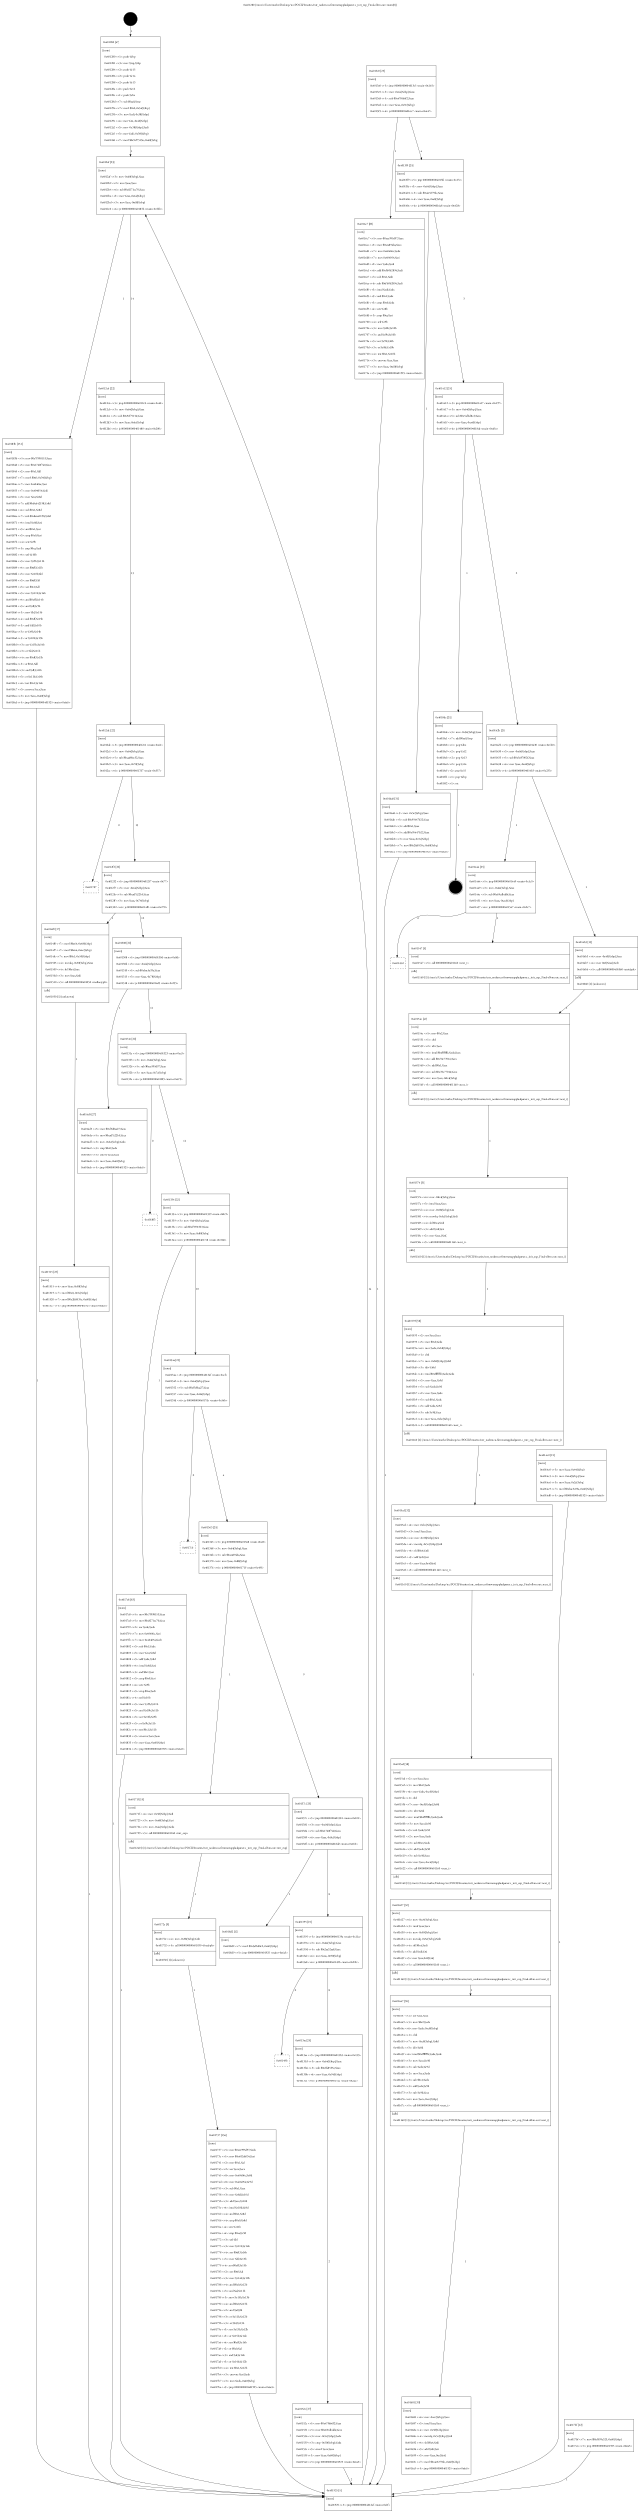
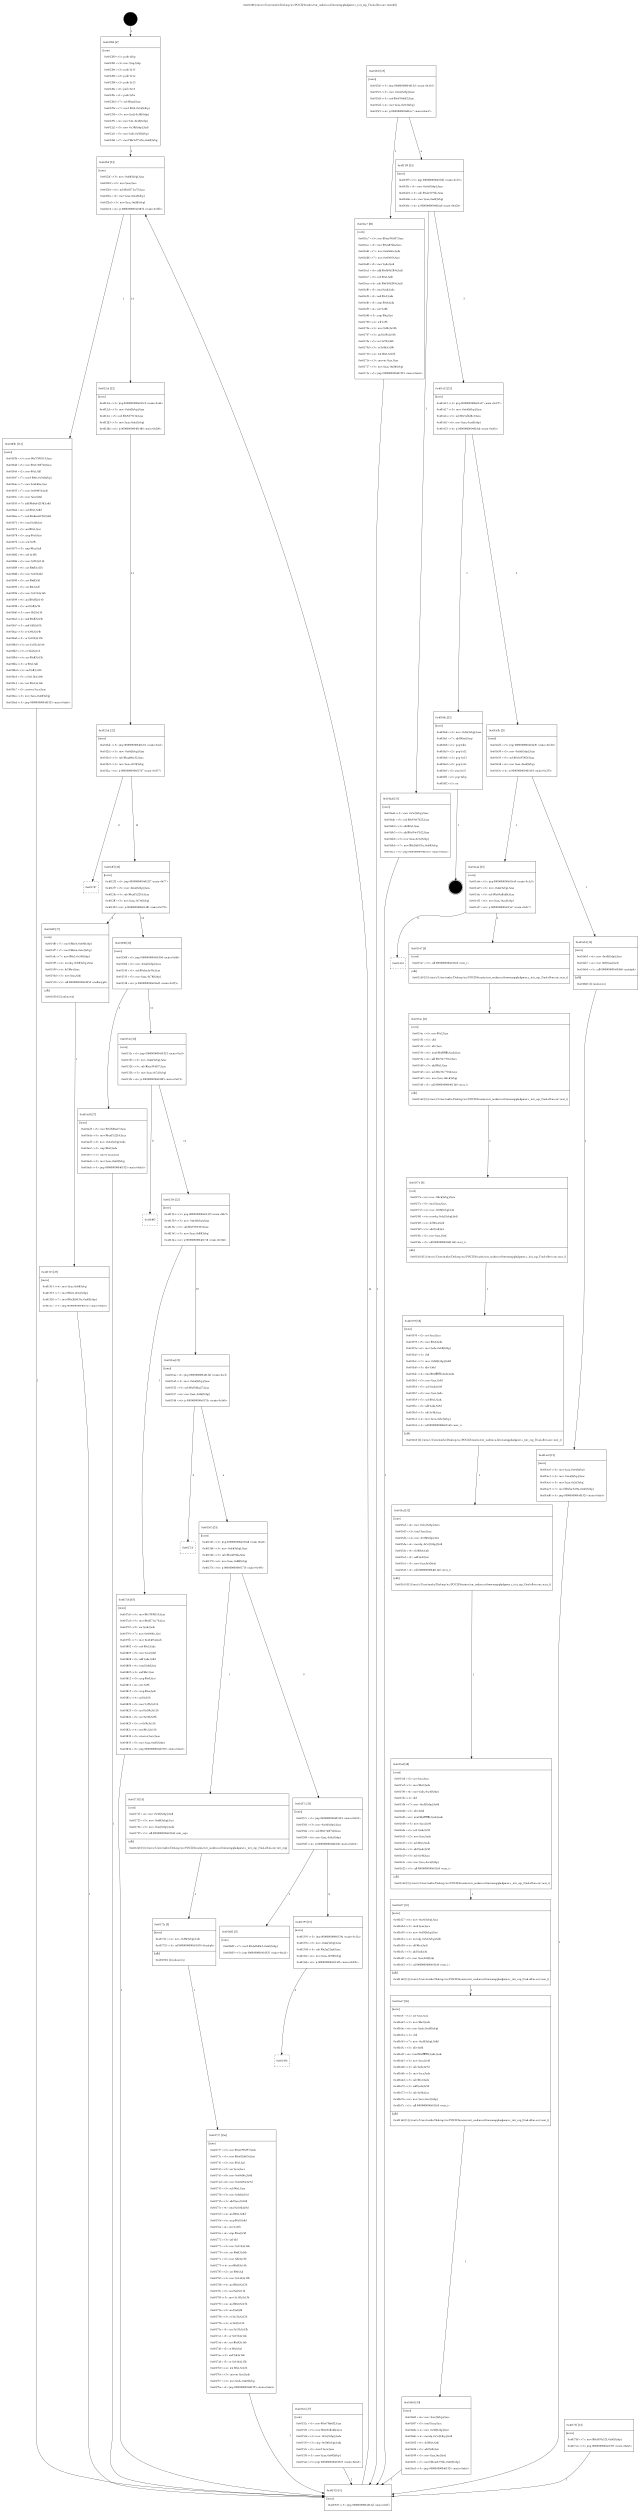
edge "0x4014b3 [13]" -> "0x40154c [40]": now "0x4014b3 [13]" -> "0x4014c0 [21]"
node "0x4013ae [25]": removed
edge "0x401681 [39]" -> "0x401925 [5]": added, label "1"
